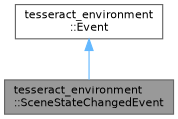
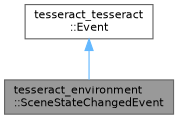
node "tesseract_environment ::Event": label "tesseract_environment ::Event" -> "tesseract_tesseract ::Event"
